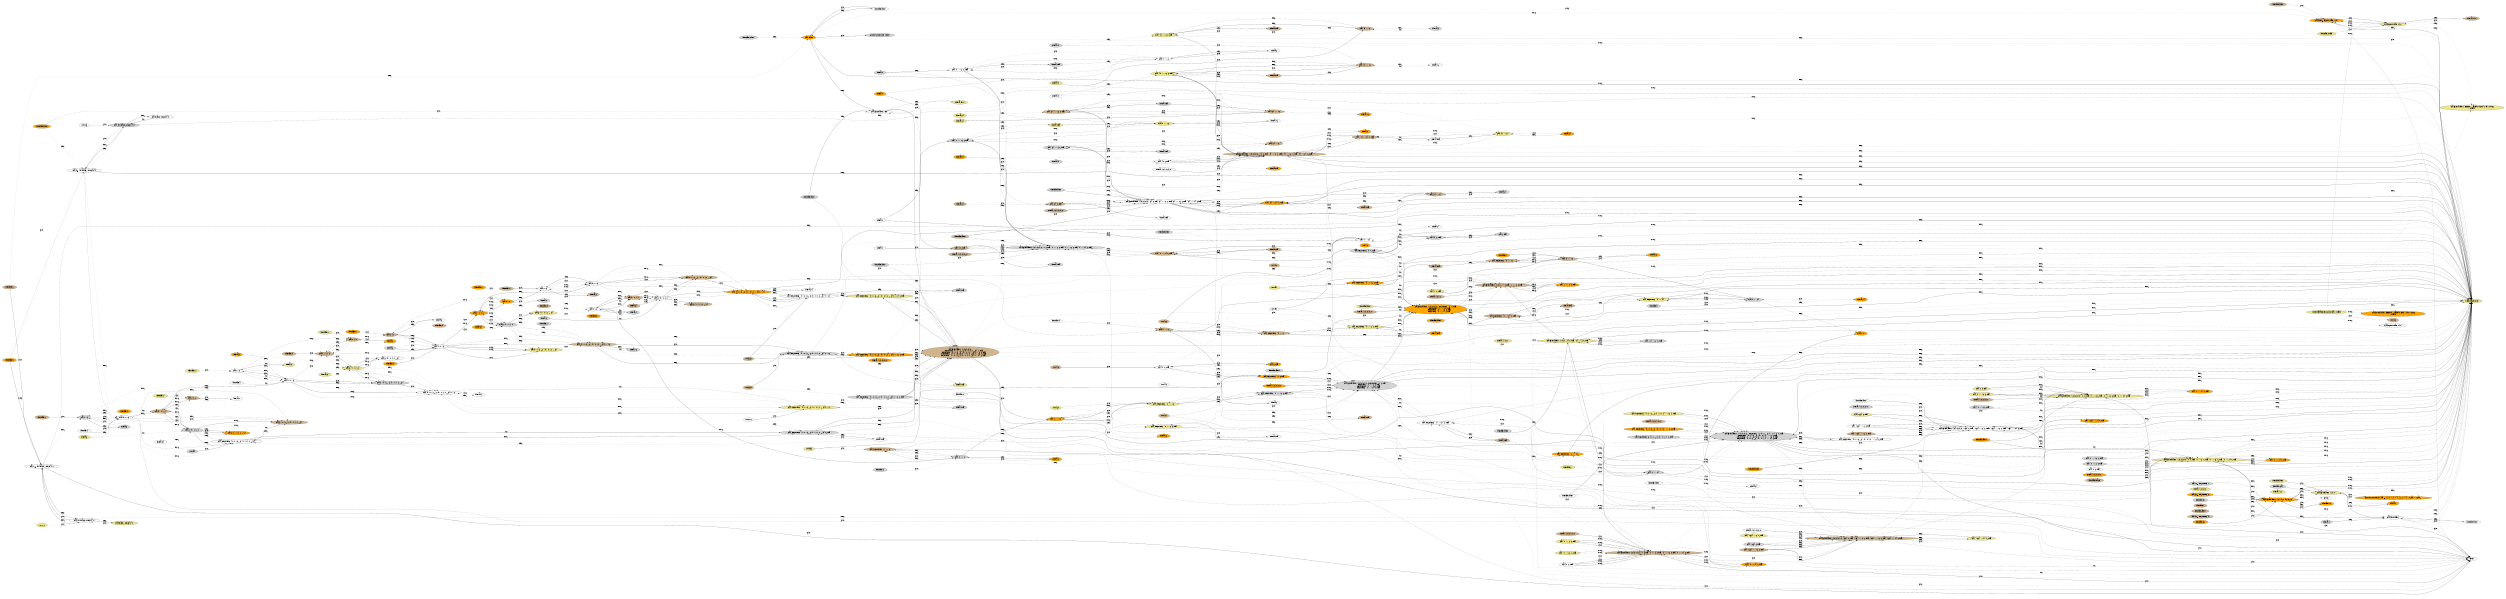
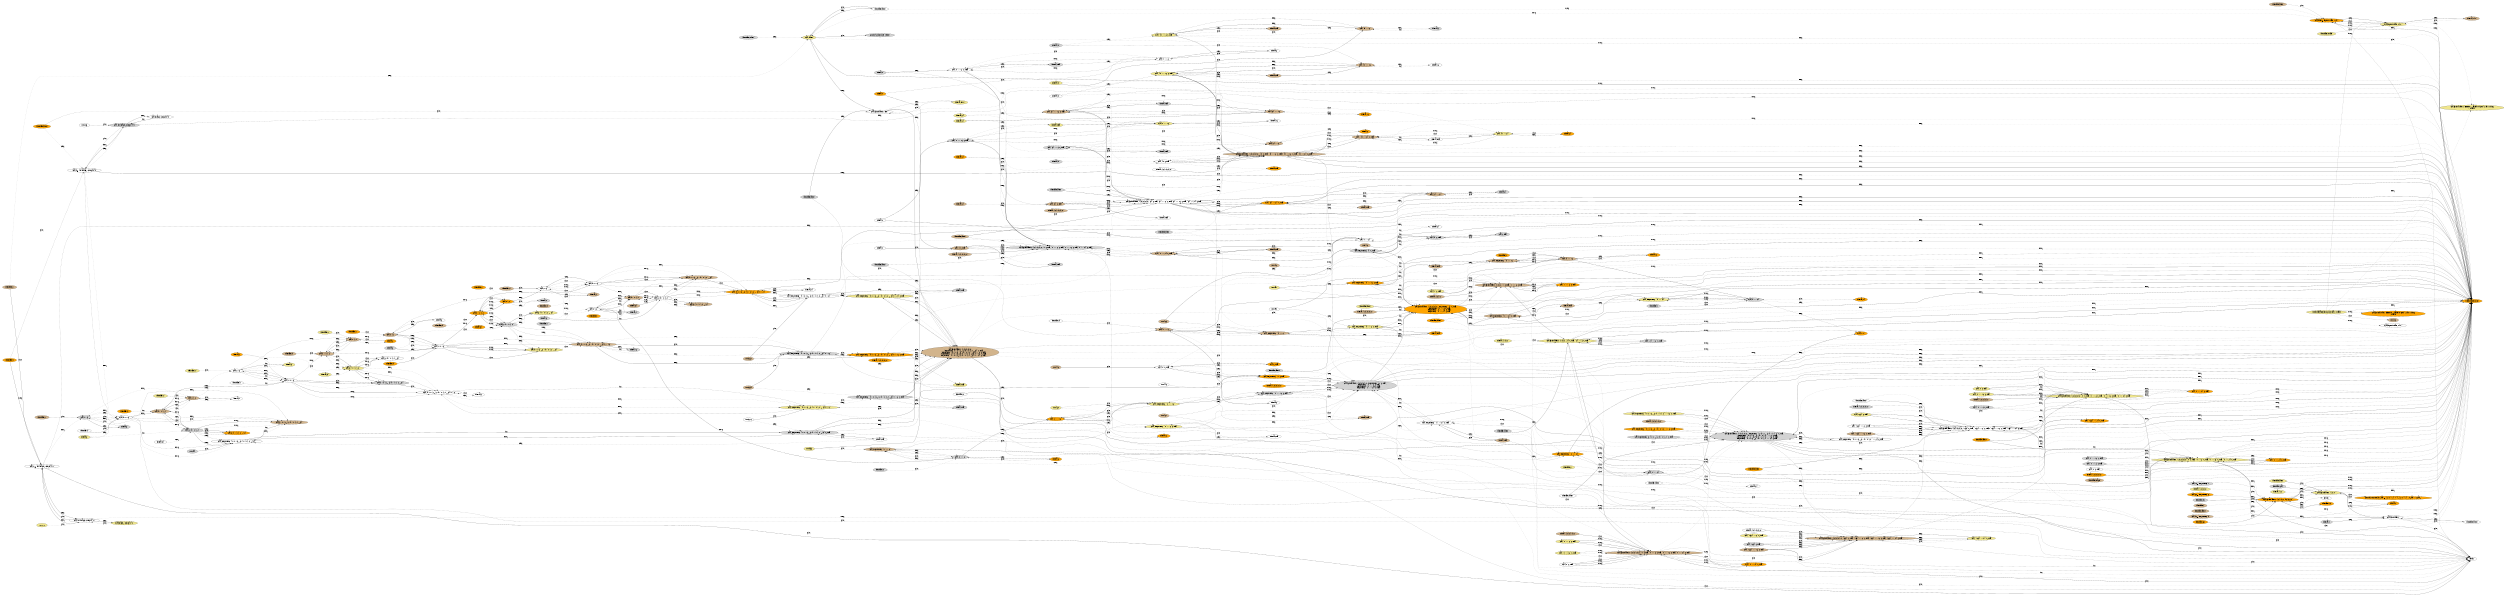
node "(Call,!fdest)": fillcolor orange -> khaki
node "1000478": fillcolor orange -> tan
edge "1000497" -> "(MethodReturn,int)": now "(Call,((40) >> 24) & 0xff)" -> "(MethodReturn,int)"
node "(MethodReturn,int)": fillcolor khaki -> orange
